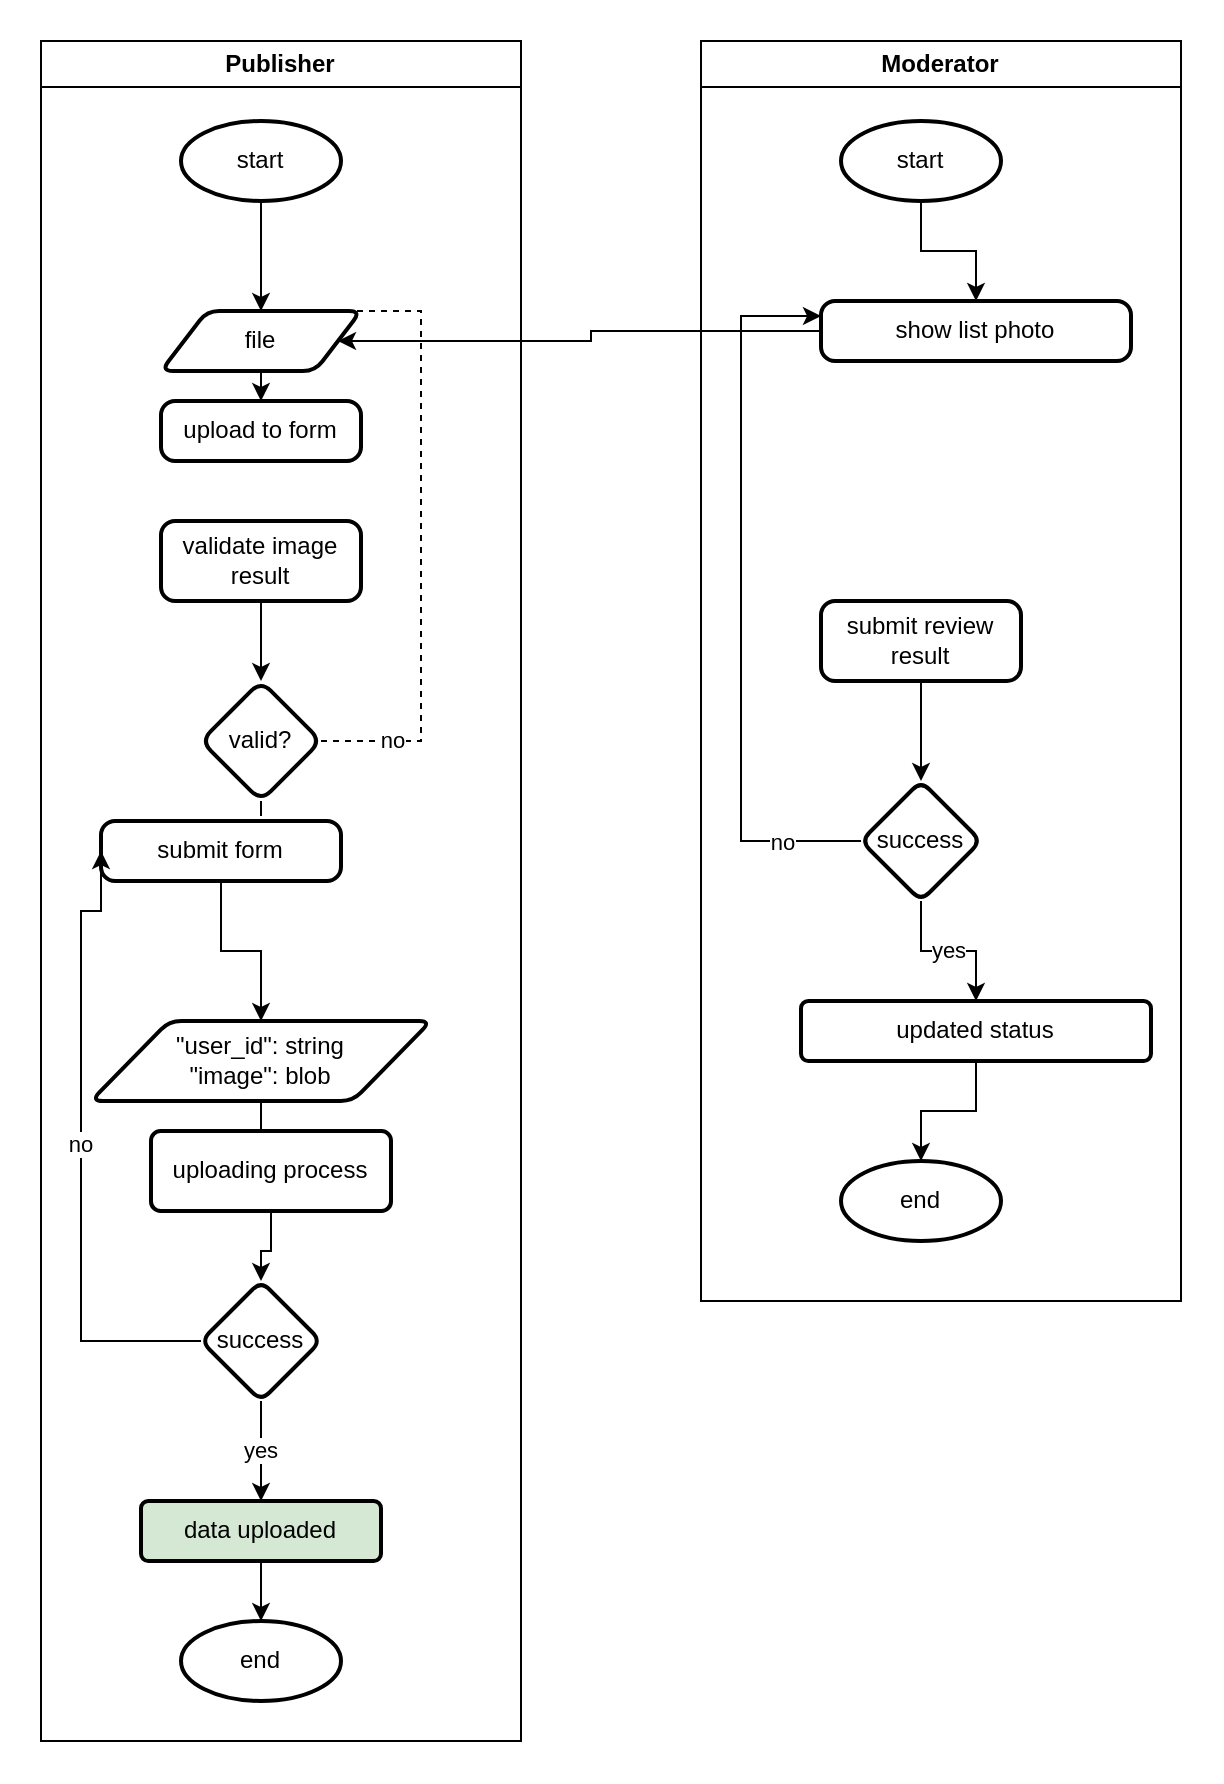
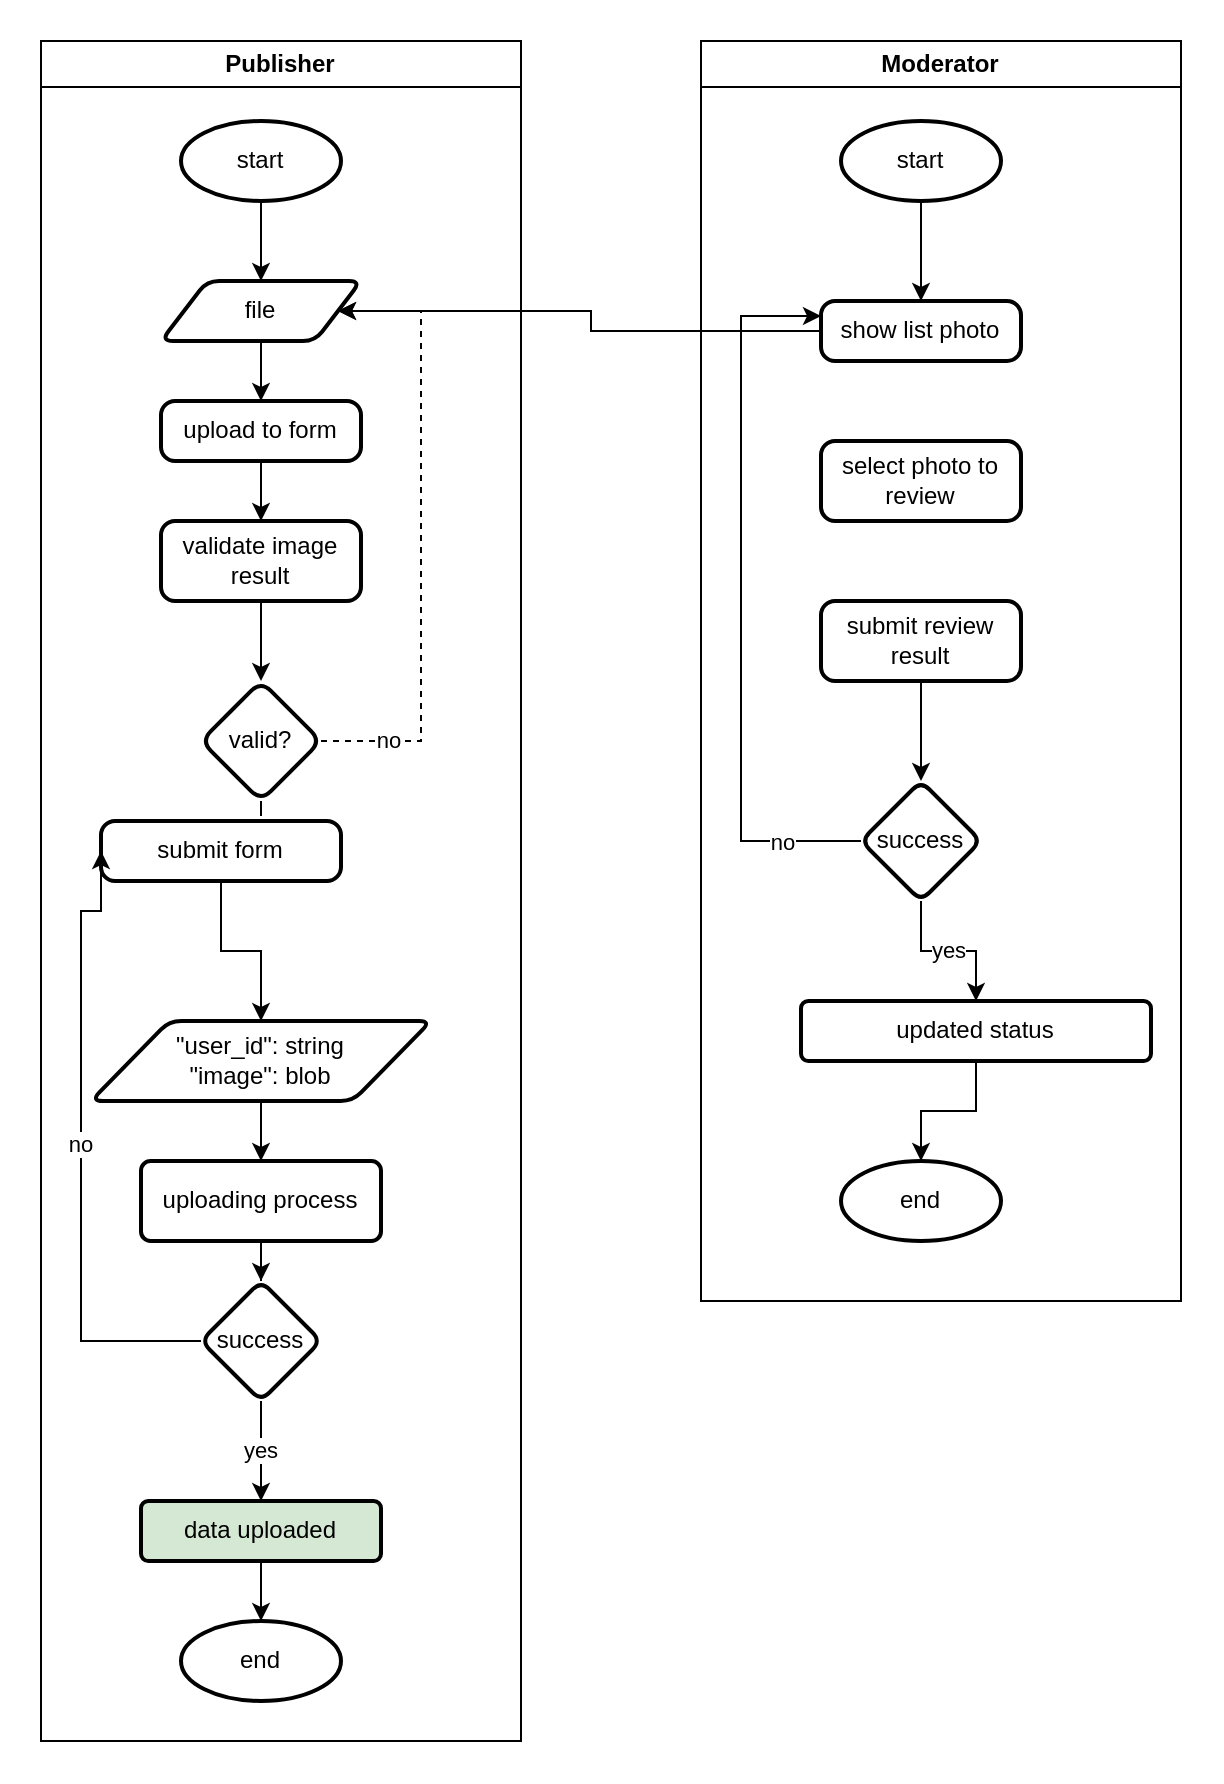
node "show list photo": size 310x60 -> 200x60
node "file": moved (261, 341) -> (261, 311)
node "select photo to review": added
edge "upload to form" -> "validate image result": added
node "uploading process": moved (271, 1171) -> (261, 1201)
